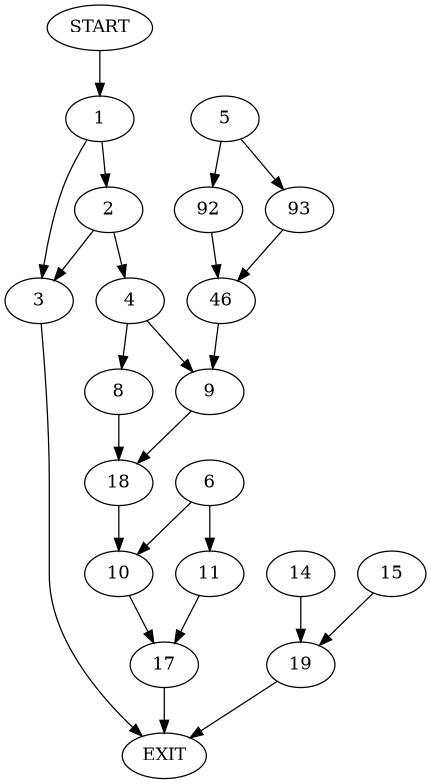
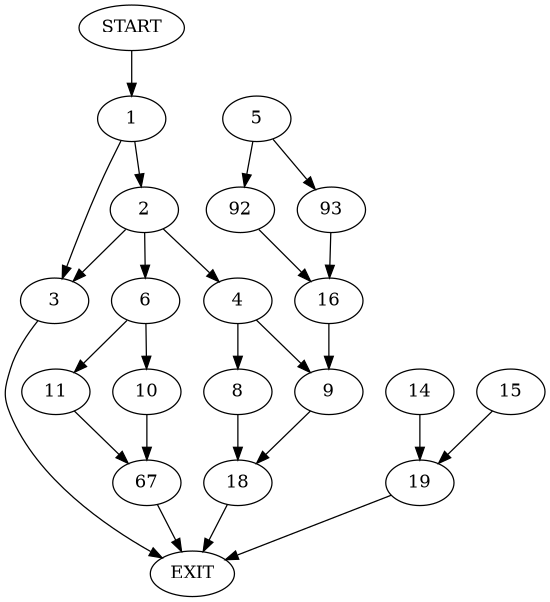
edge "2" -> "6": added
node "46": label "46" -> "16"
edge "18" -> "10": now "18" -> "EXIT"
node "17": label "17" -> "67"
